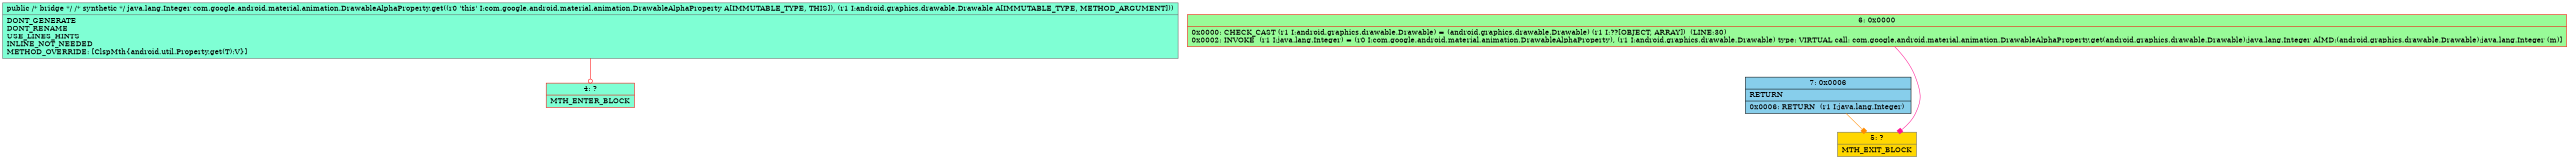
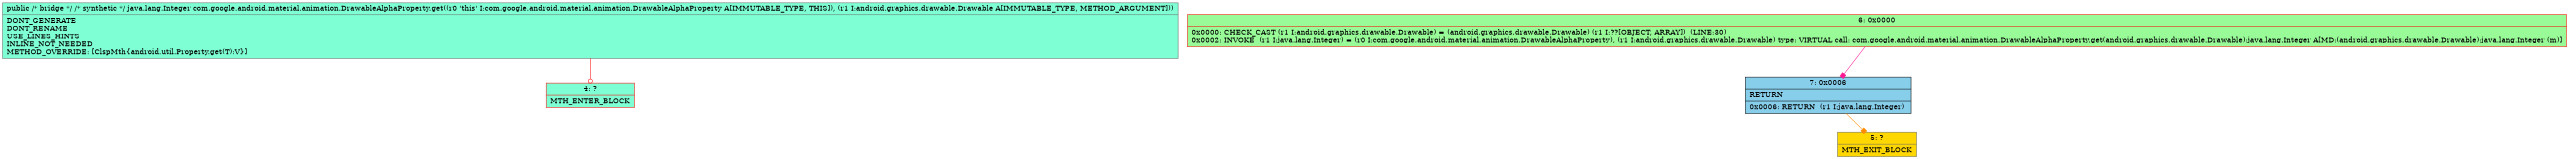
edge "6: 0x0000" -> "5: ?": now "6: 0x0000" -> "7: 0x0006"
